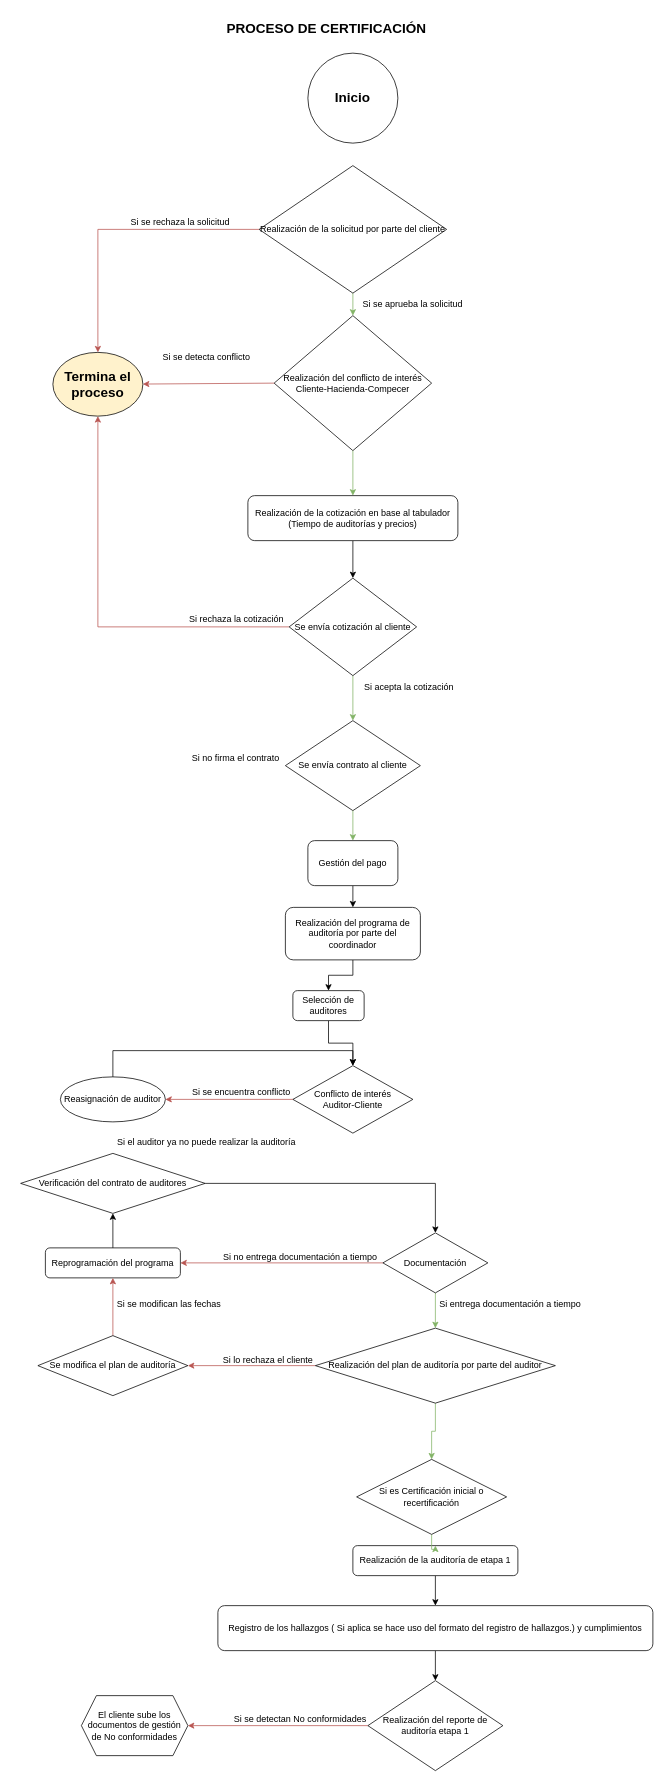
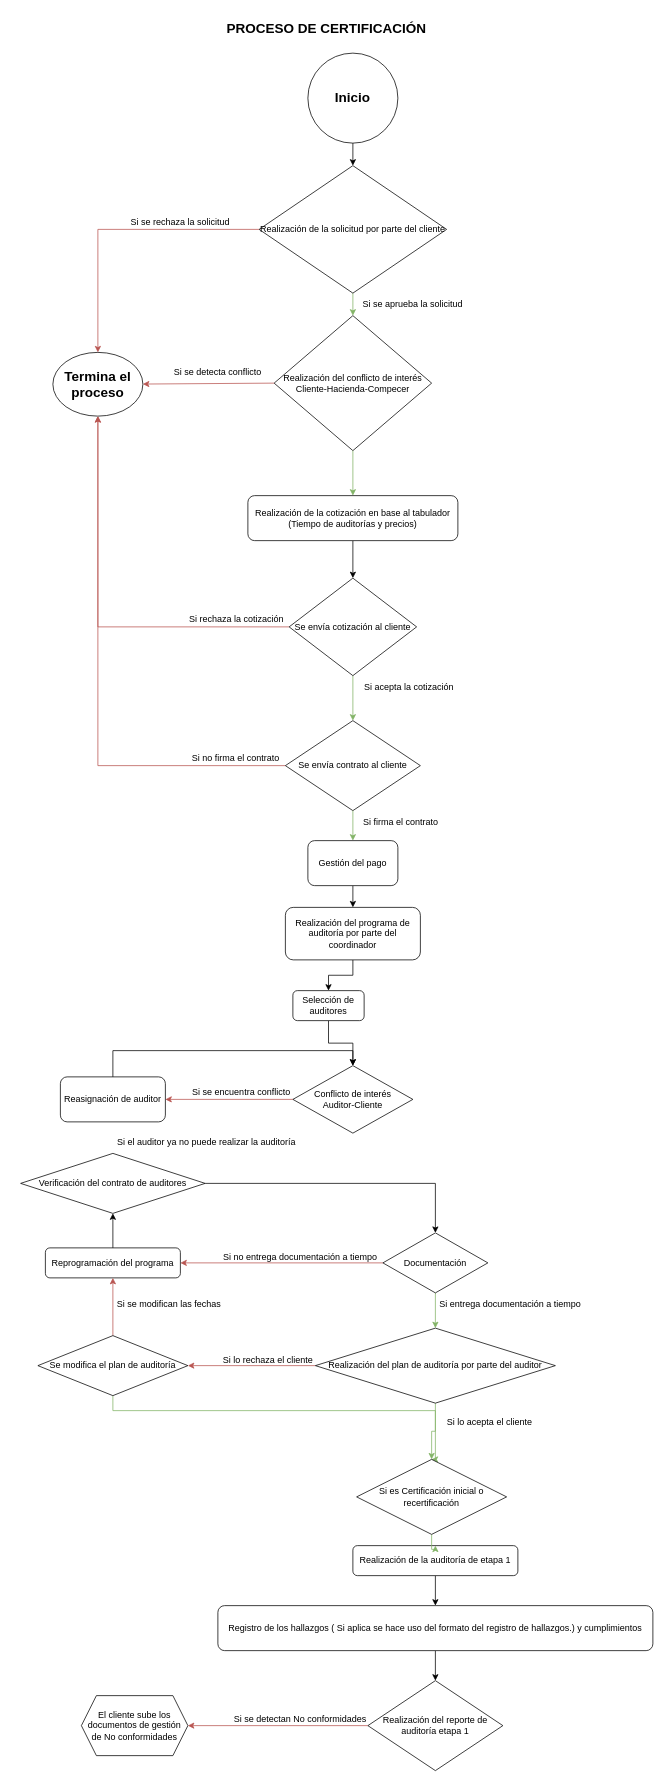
edge "Inicio" -> "Realización de la solicitud por parte del cliente": added
node "Si se detecta conflicto": moved (207, 357) -> (218, 372)
node "Termina el proceso": fillcolor #fff2cc -> #ffffff
edge "Se envía contrato al cliente" -> "Termina el proceso": added
node "Si firma el contrato": added
node "Reasignación de auditor": shape ellipse -> rounded rectangle
edge "Se modifica el plan de auditoría" -> "Si es Certificación inicial o recertificación": added
node "Si lo acepta el cliente": added
